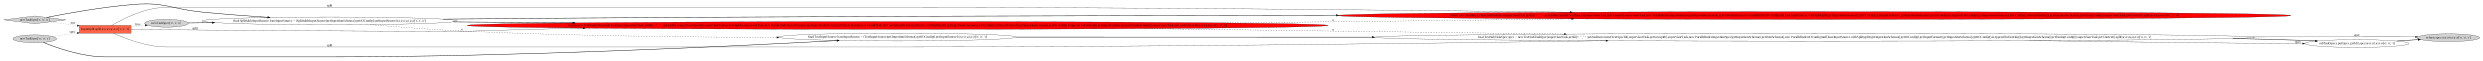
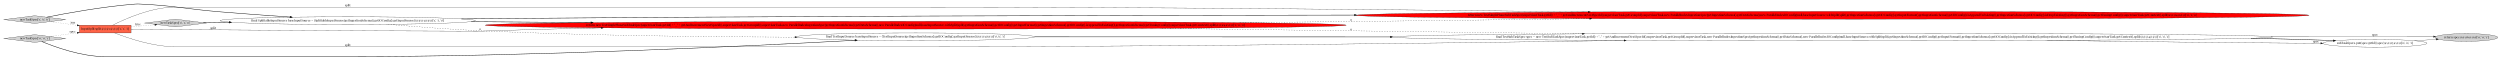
node "newTaskSpec['0', '1', '0']": shape ellipse -> diamond
node "newTaskSpec['0', '0', '1']": shape ellipse -> diamond
edge "subTaskSpecs.put(spec.getId(),spec)@@@5@@@['0', '0', '1']" -> "return spec@@@6@@@['0', '0', '1']": style bold -> solid
